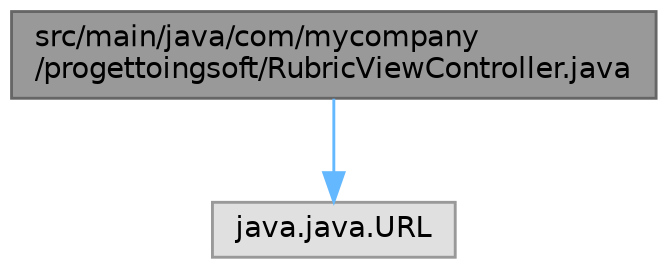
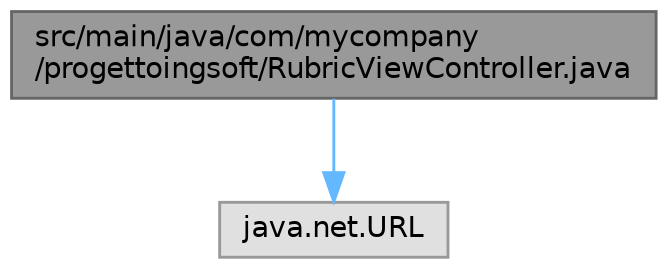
node "java.java.URL": label "java.java.URL" -> "java.net.URL"
